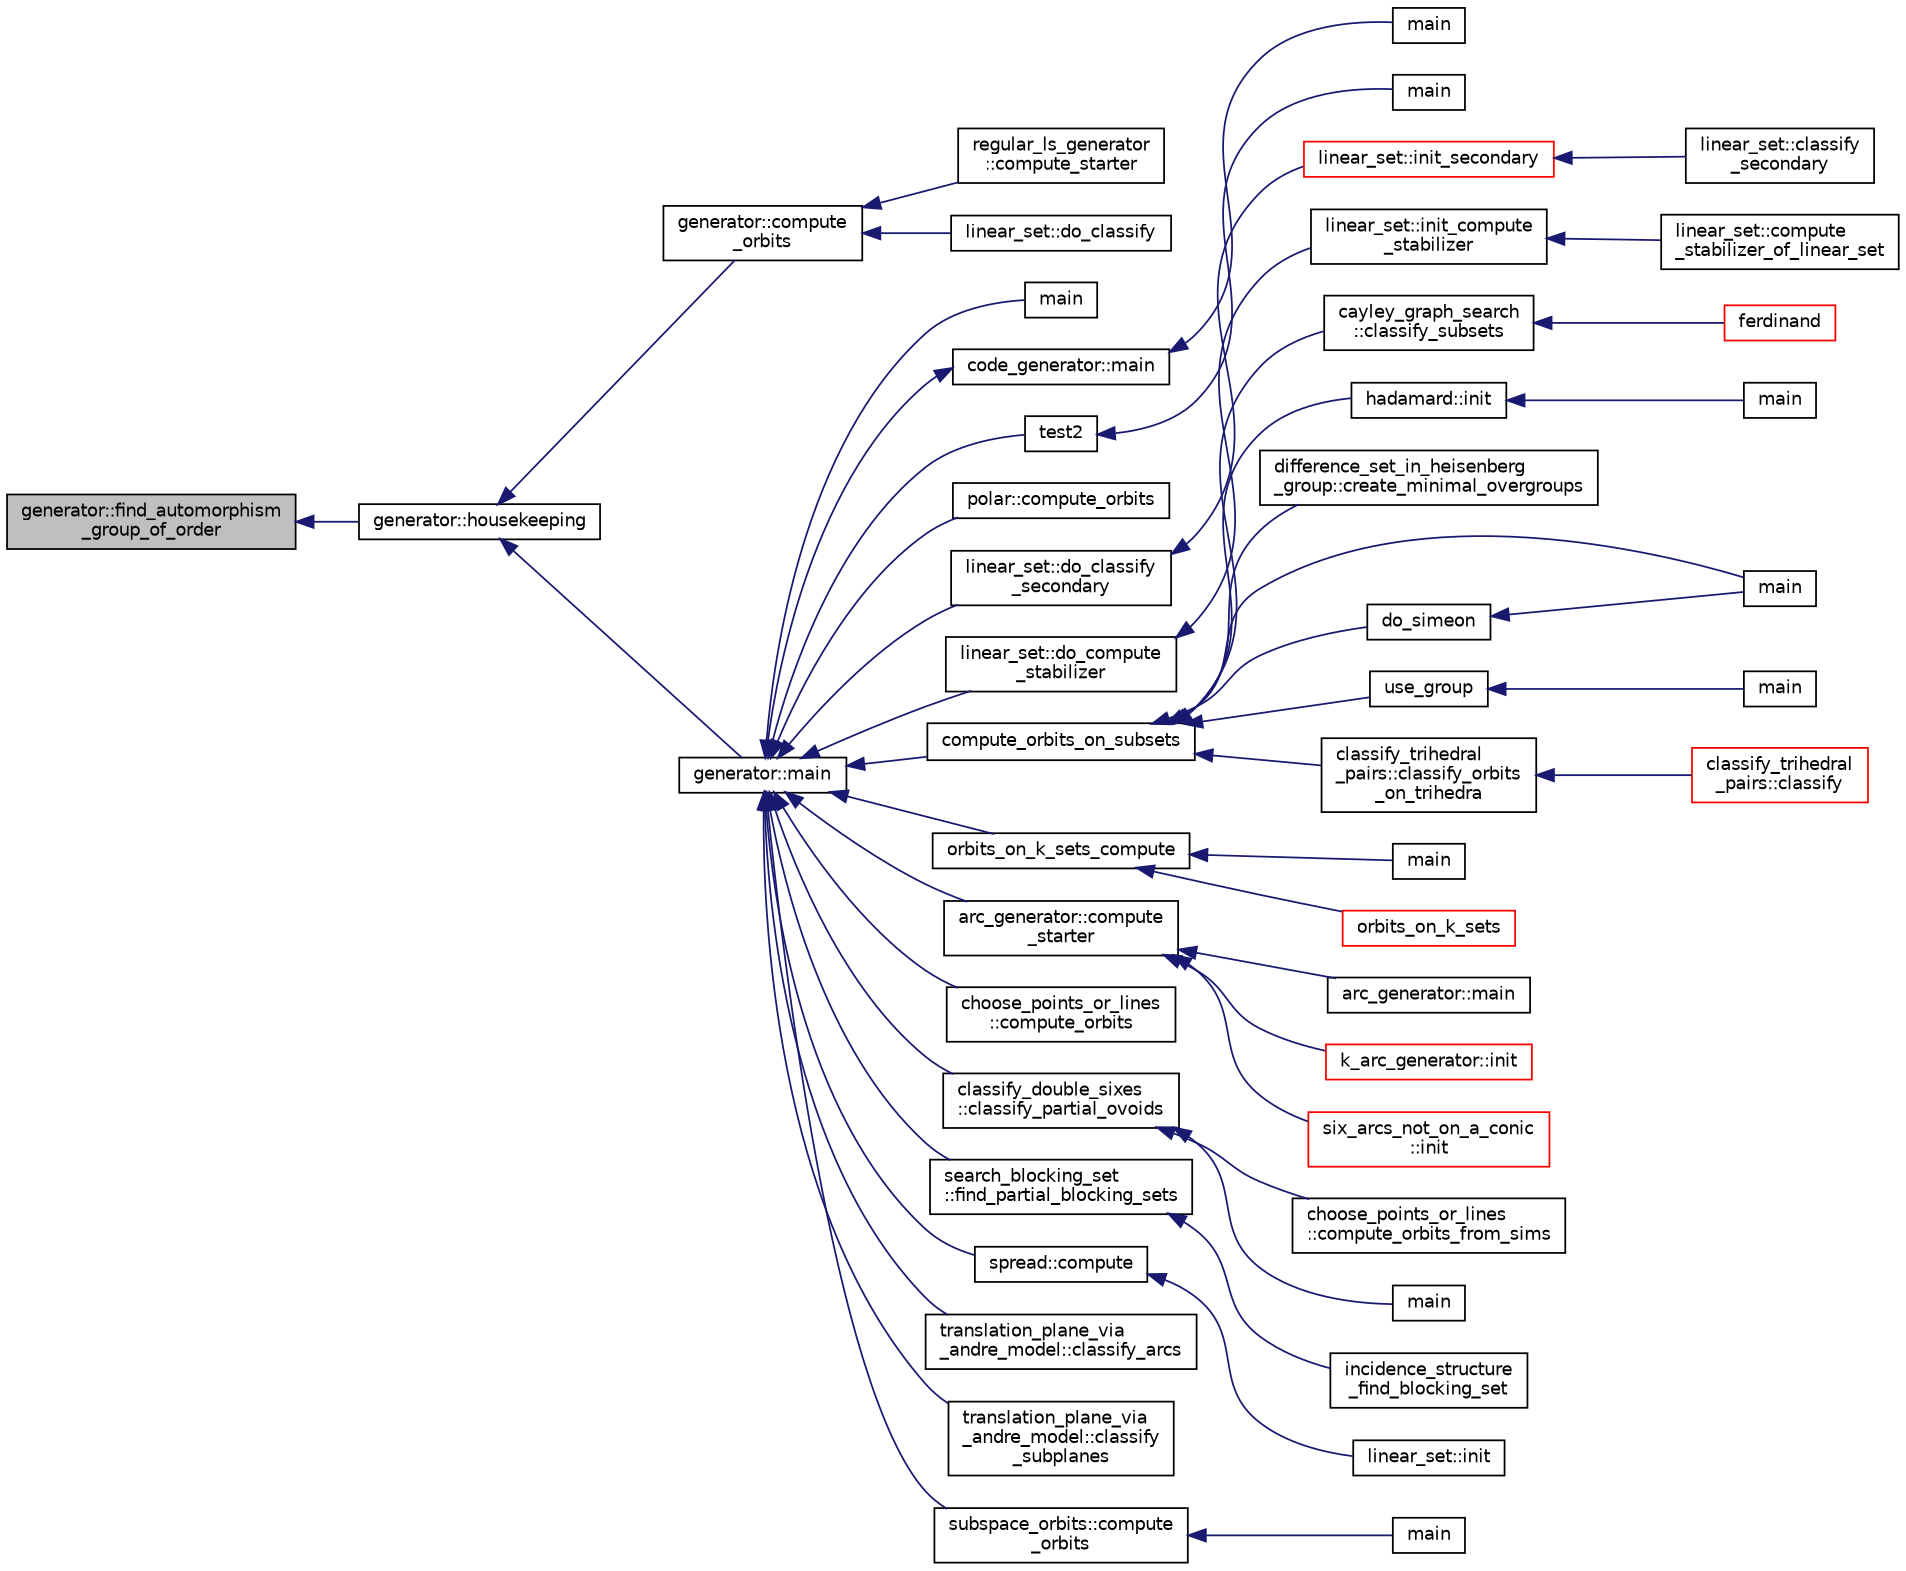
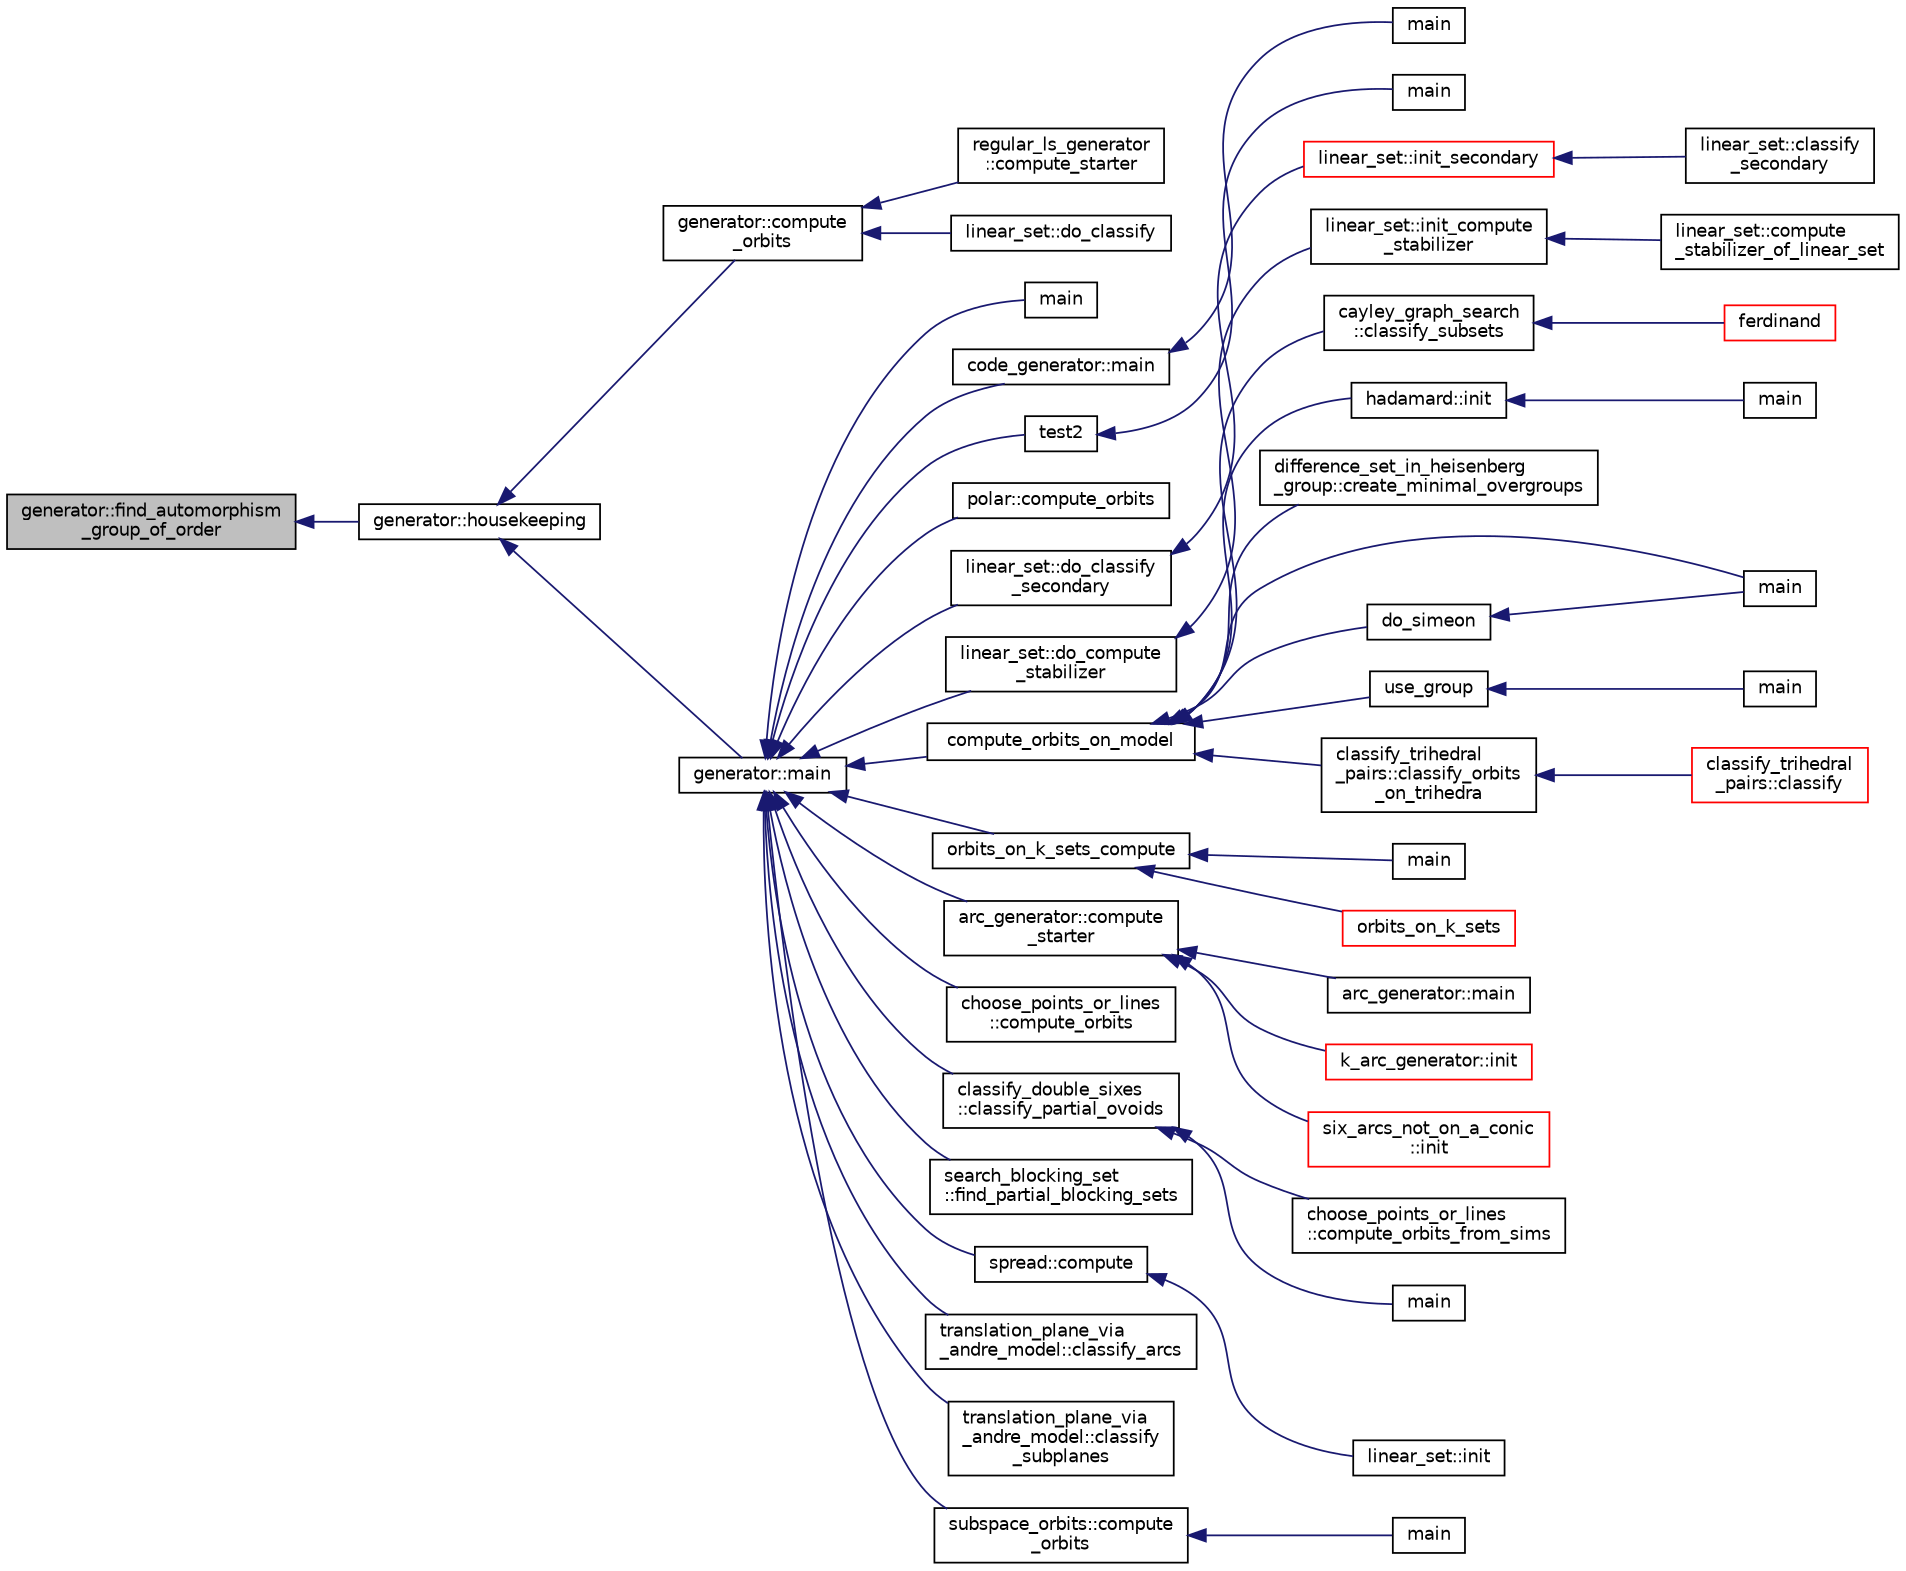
edge "generator::main" -> "code_generator::main": reversed
node "compute_orbits_on_subsets": label "compute_orbits_on_subsets" -> "compute_orbits_on_model"
node "incidence_structure _find_blocking_set": removed
